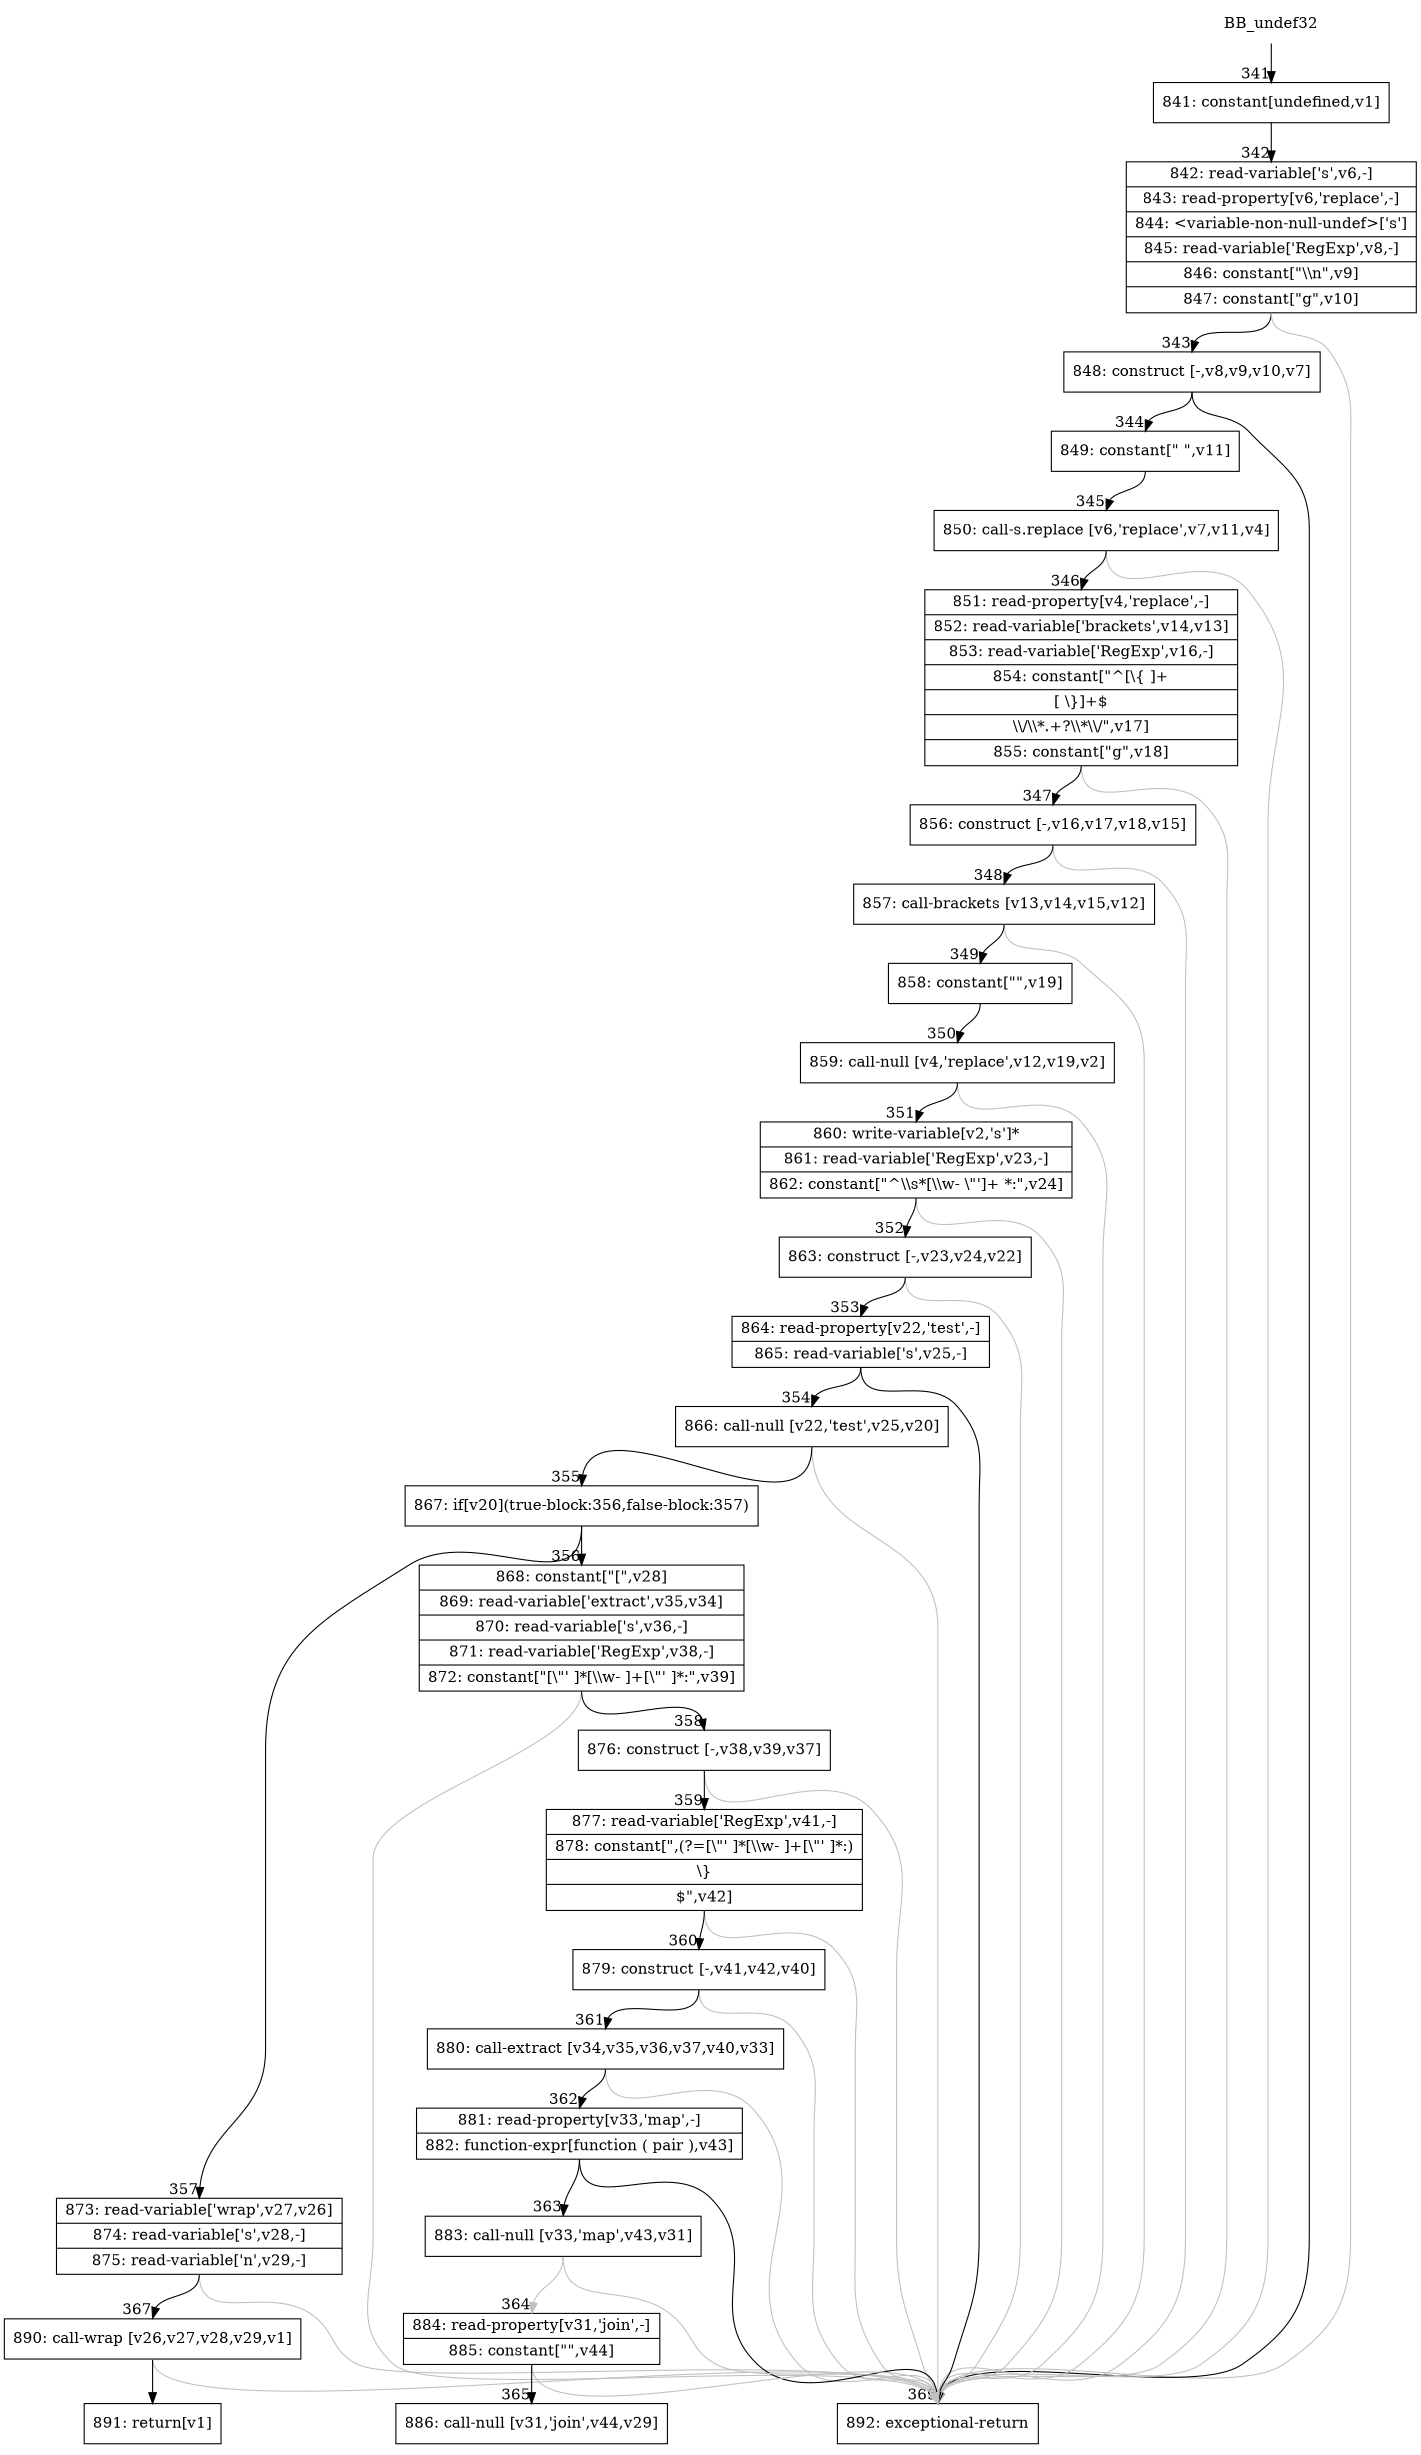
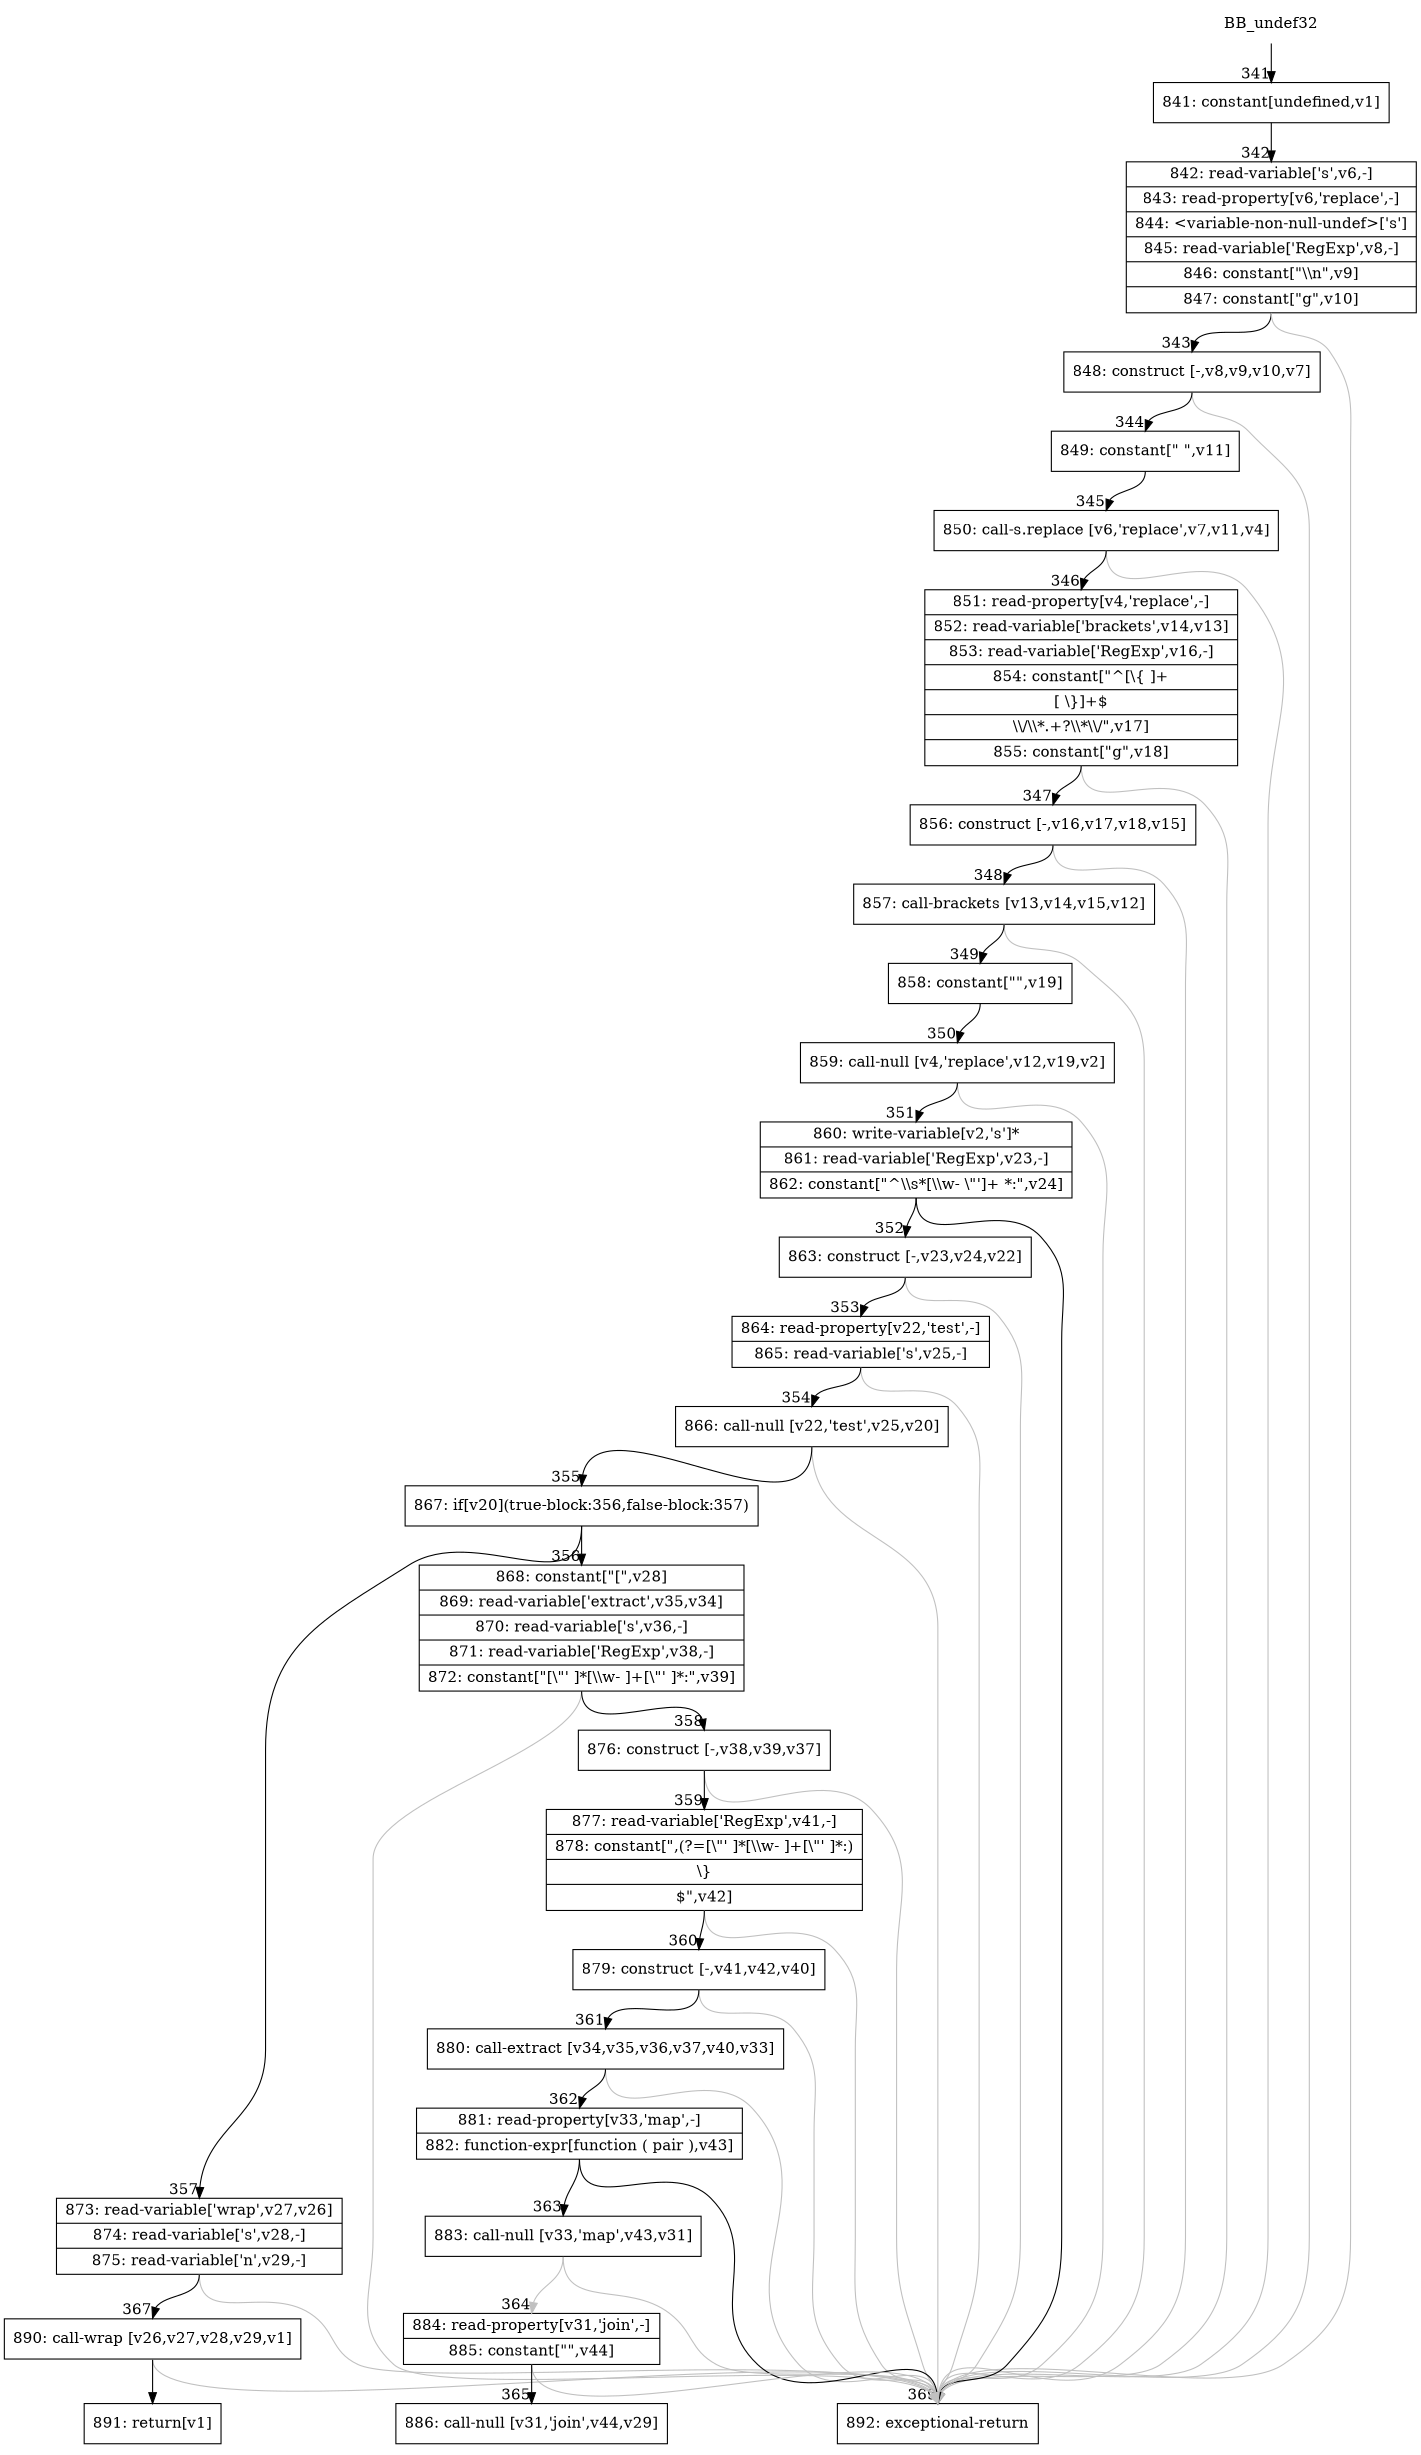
edge "848: construct [-,v8,v9,v10,v7]" -> "892: exceptional-return": color black -> gray
edge "860: write-variable[v2,'s']*" -> "892: exceptional-return": color gray -> black
edge "864: read-property[v22,'test',-]" -> "892: exceptional-return": color black -> gray
